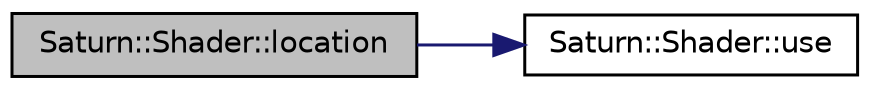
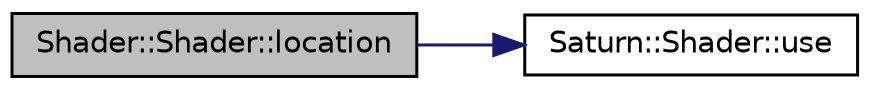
node "Saturn::Shader::location": label "Saturn::Shader::location" -> "Shader::Shader::location"
